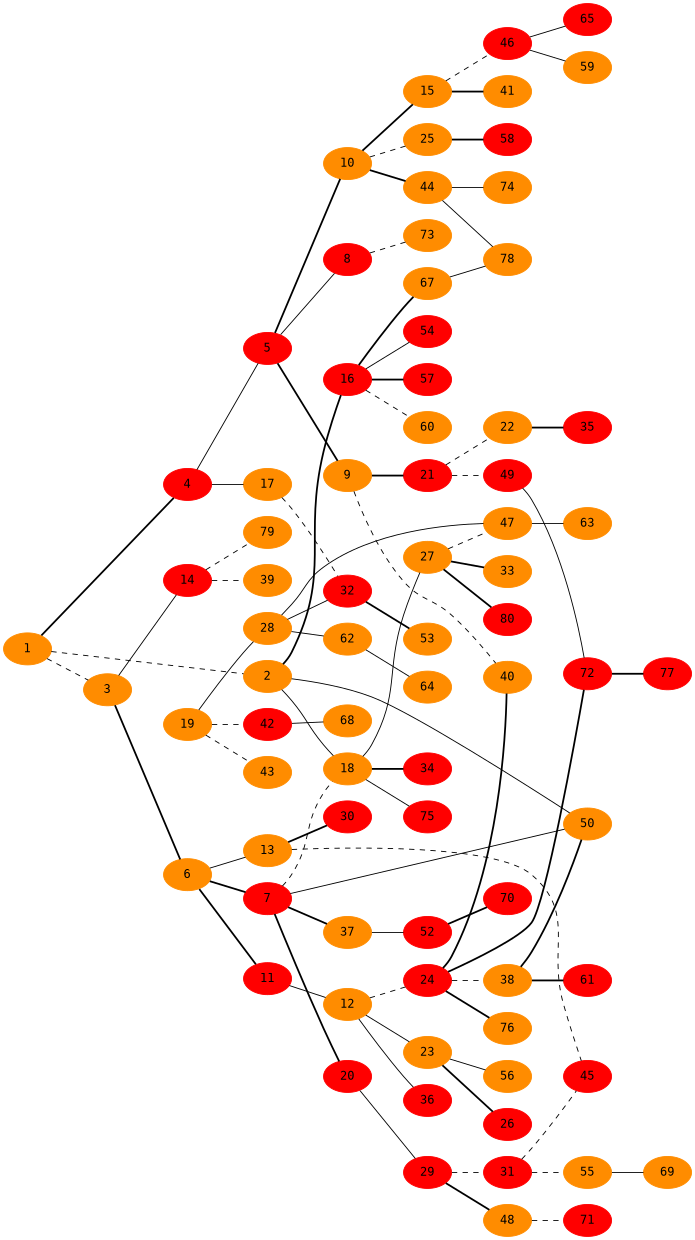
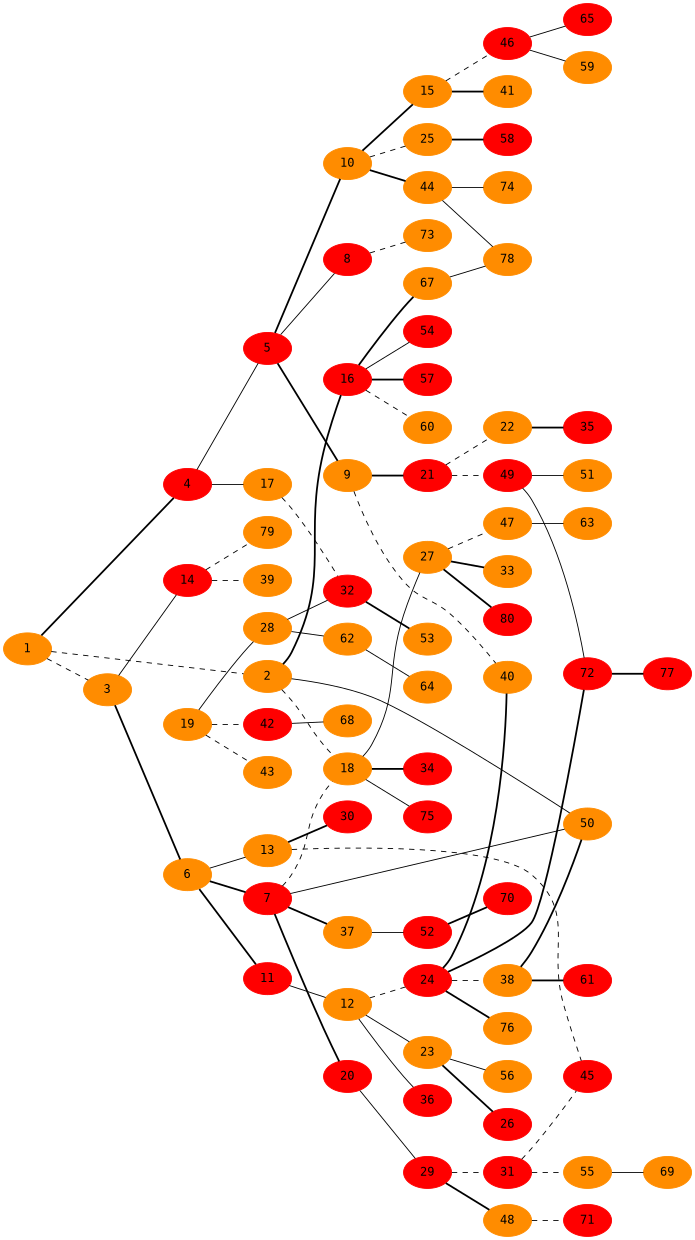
node "51": added
edge "47" -- "28": removed
edge "2" -- "18": style solid -> dashed
